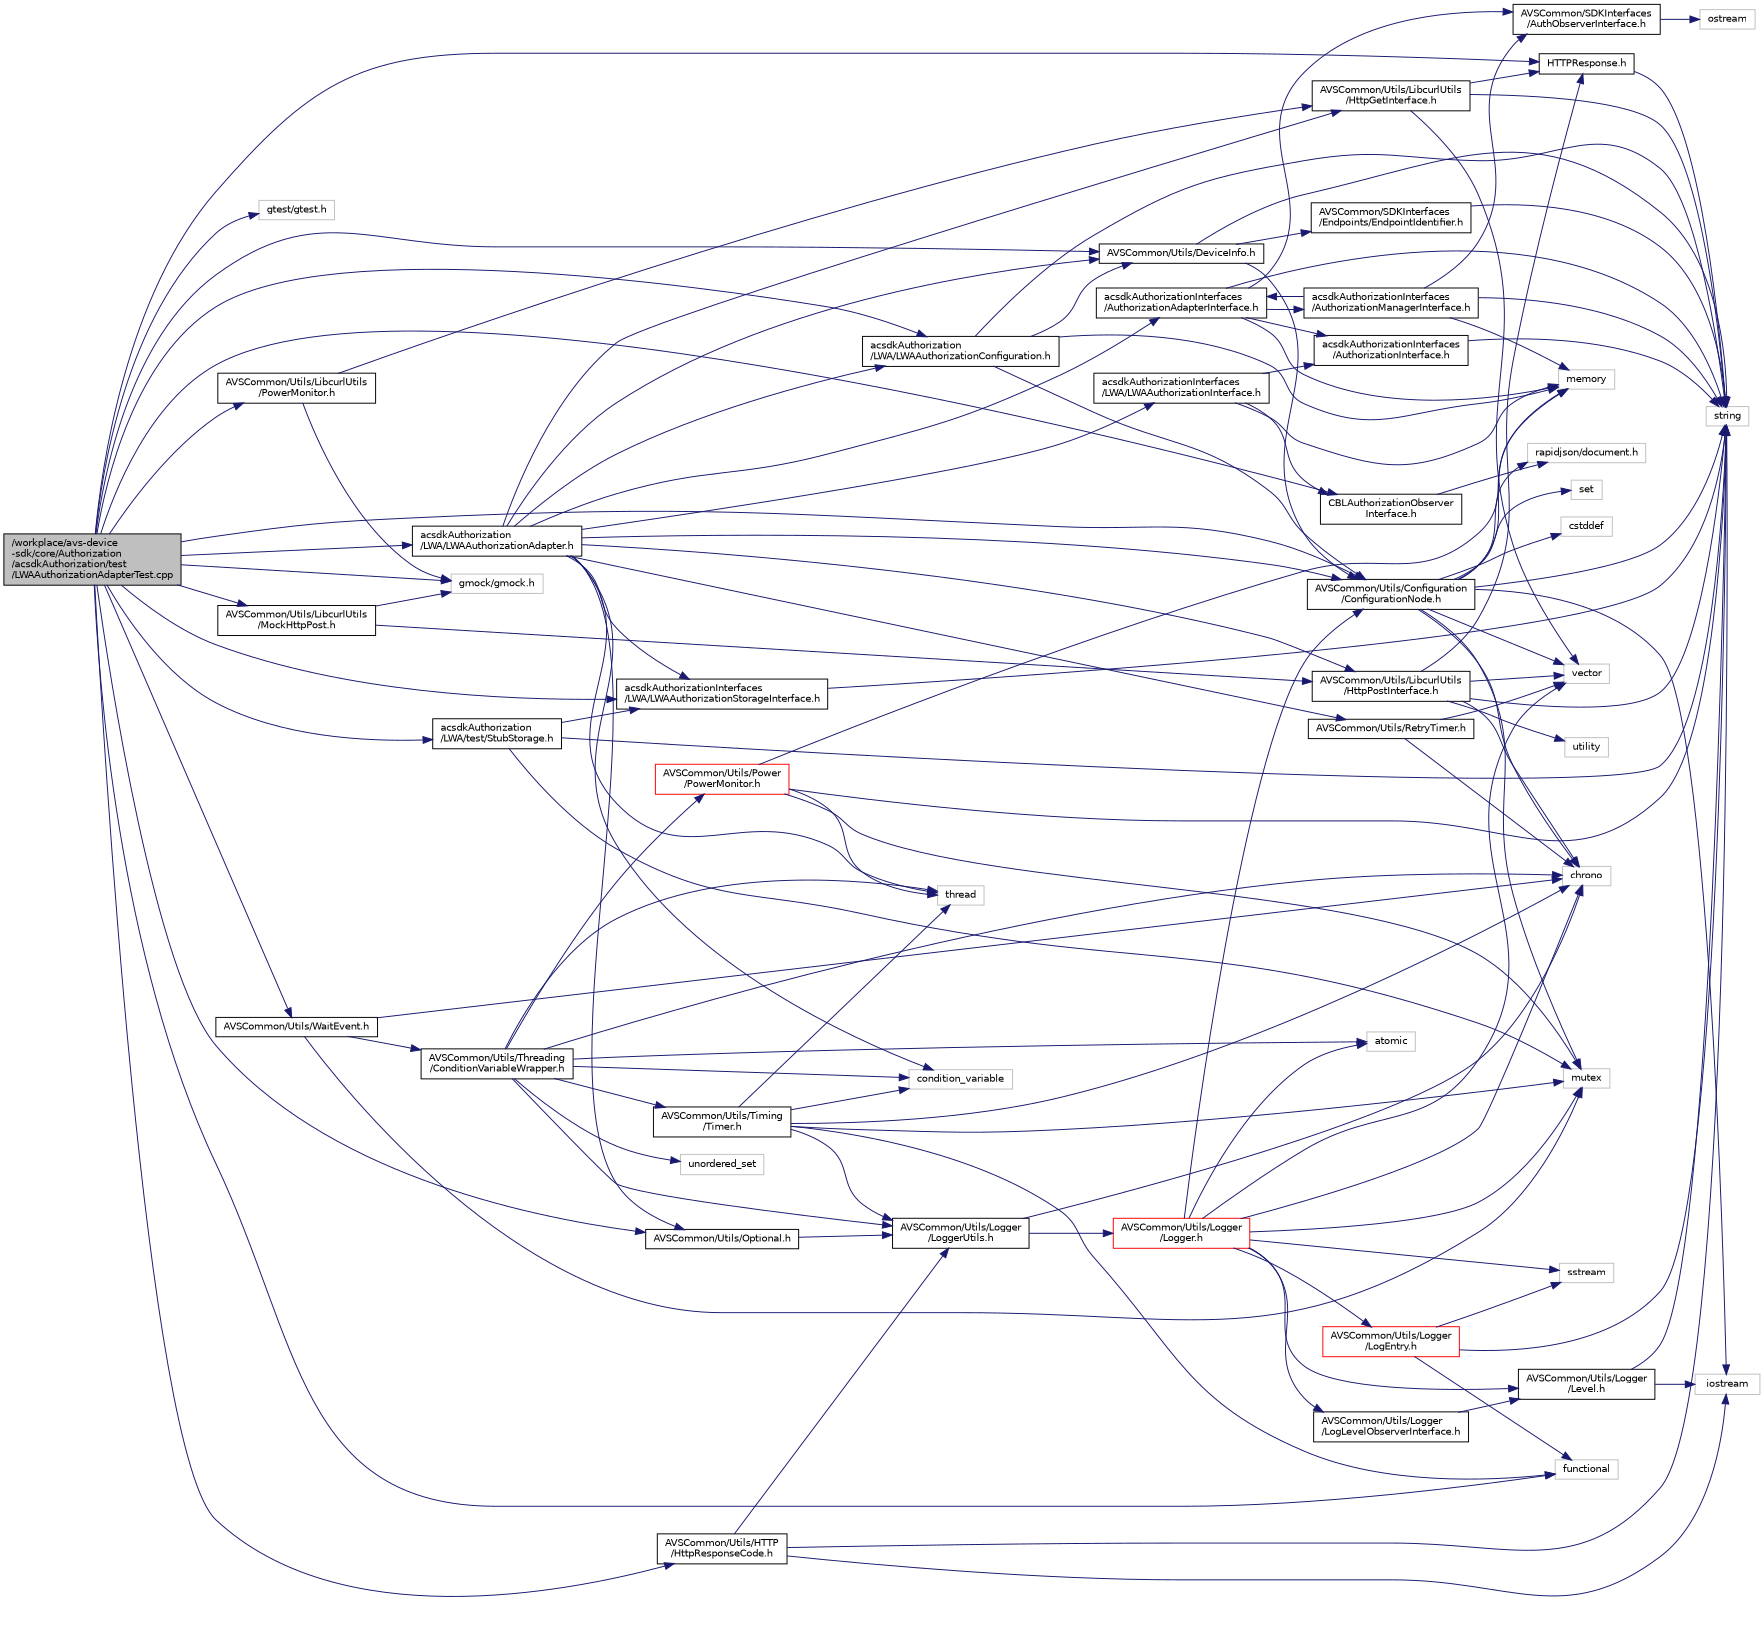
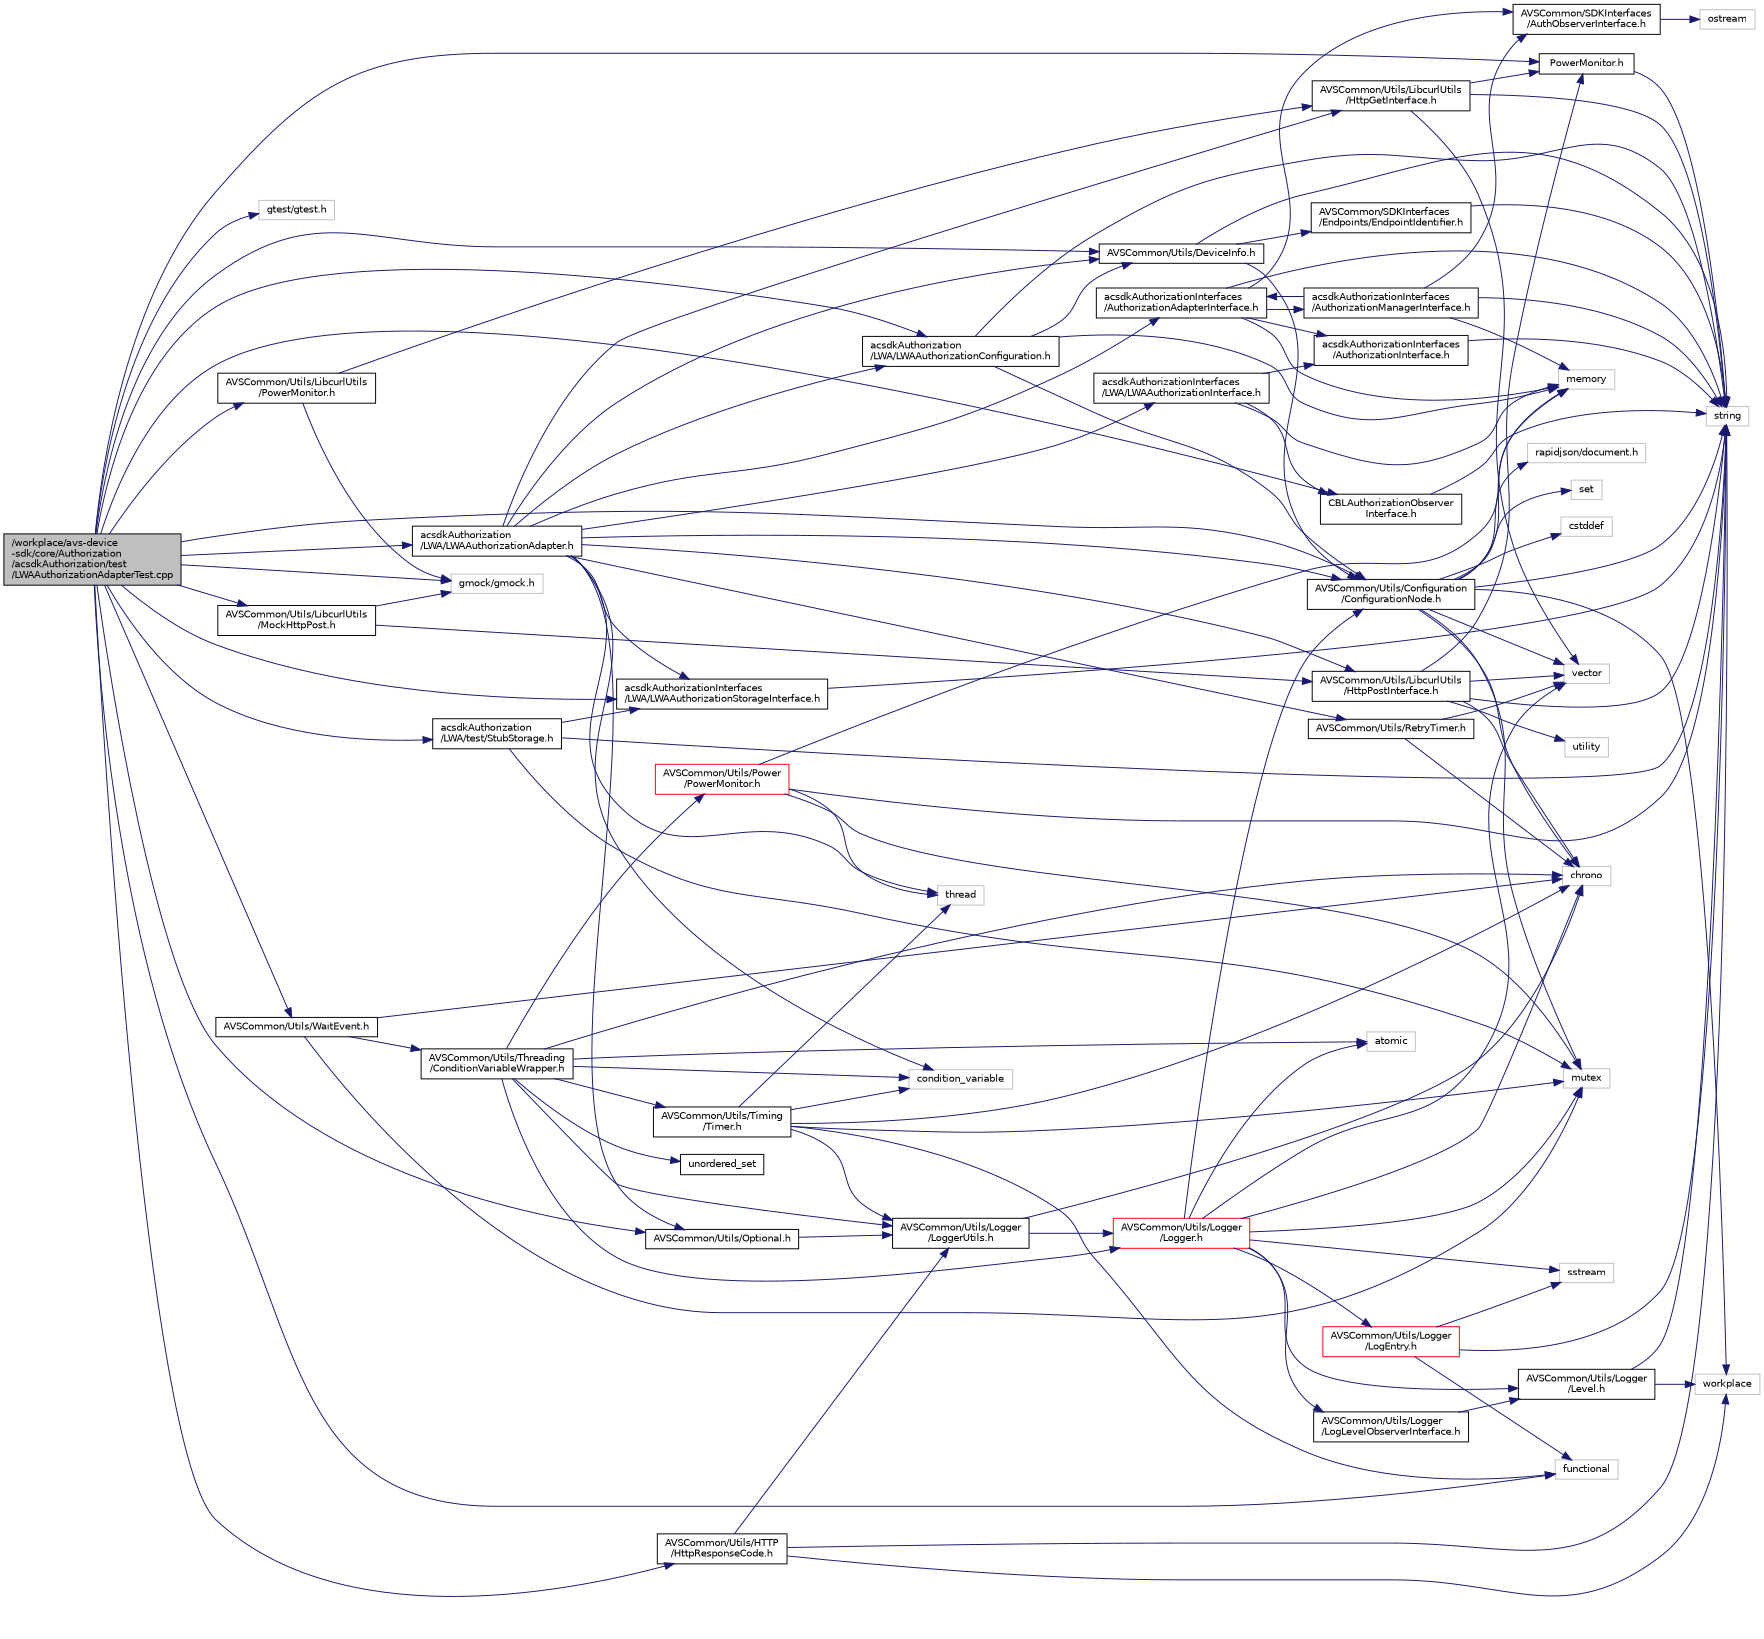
node "HTTPResponse.h": label "HTTPResponse.h" -> "PowerMonitor.h"
edge "CBLAuthorizationObserver Interface.h" -> "rapidjson/document.h": now "CBLAuthorizationObserver Interface.h" -> "string"
edge "AVSCommon/Utils/Threading /ConditionVariableWrapper.h" -> "thread": now "AVSCommon/Utils/Threading /ConditionVariableWrapper.h" -> "AVSCommon/Utils/Logger /Logger.h"
node "unordered_set": color grey75 -> black
node "iostream": label "iostream" -> "workplace"
